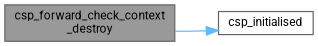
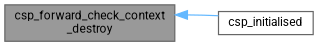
edge "csp_forward_check_context _destroy" -> "csp_initialised": reversed
